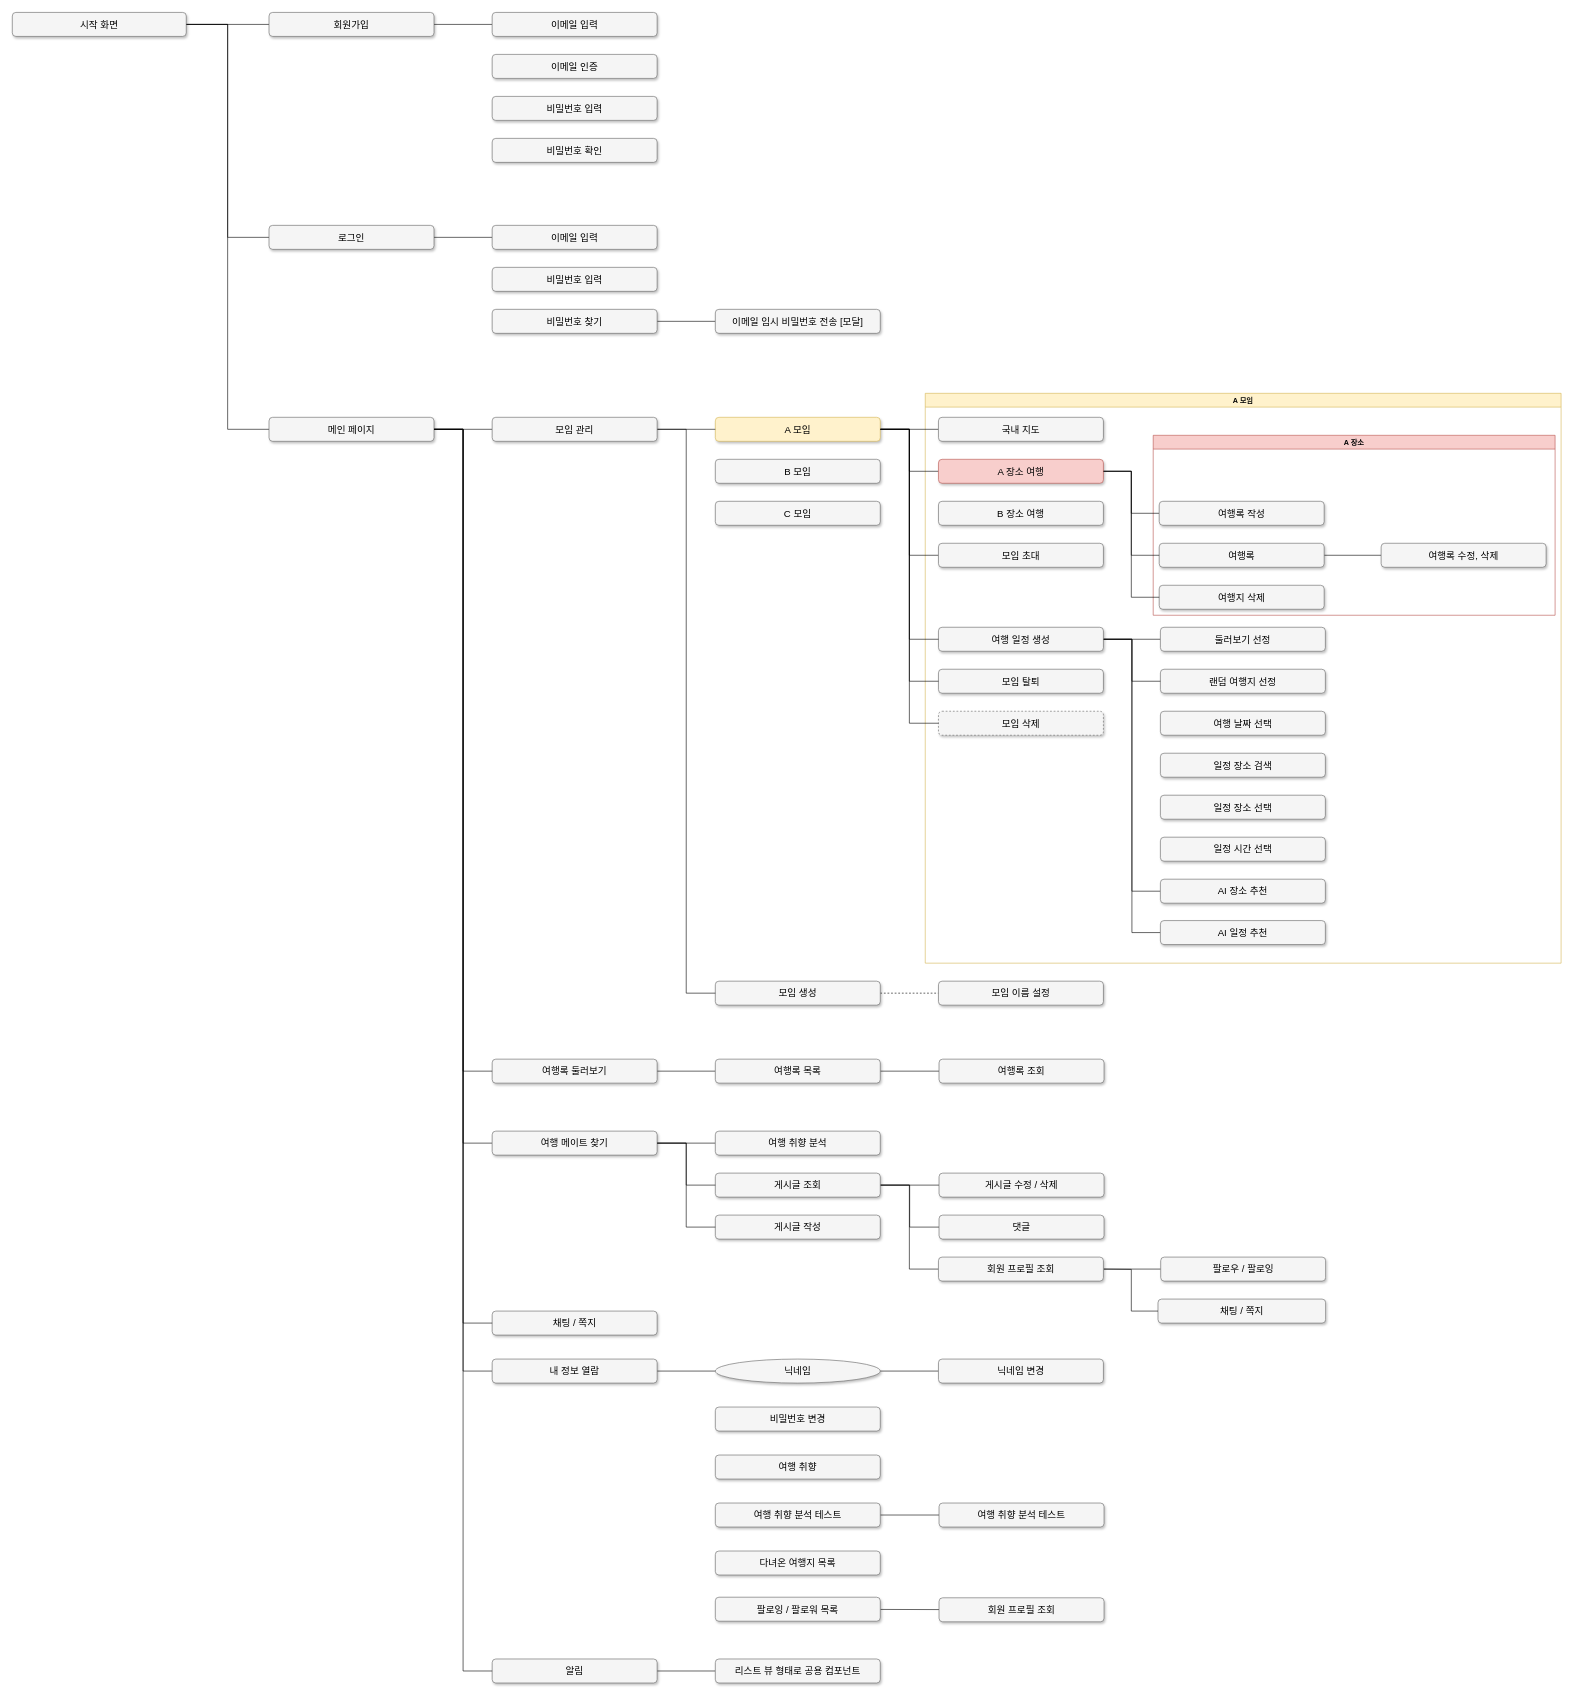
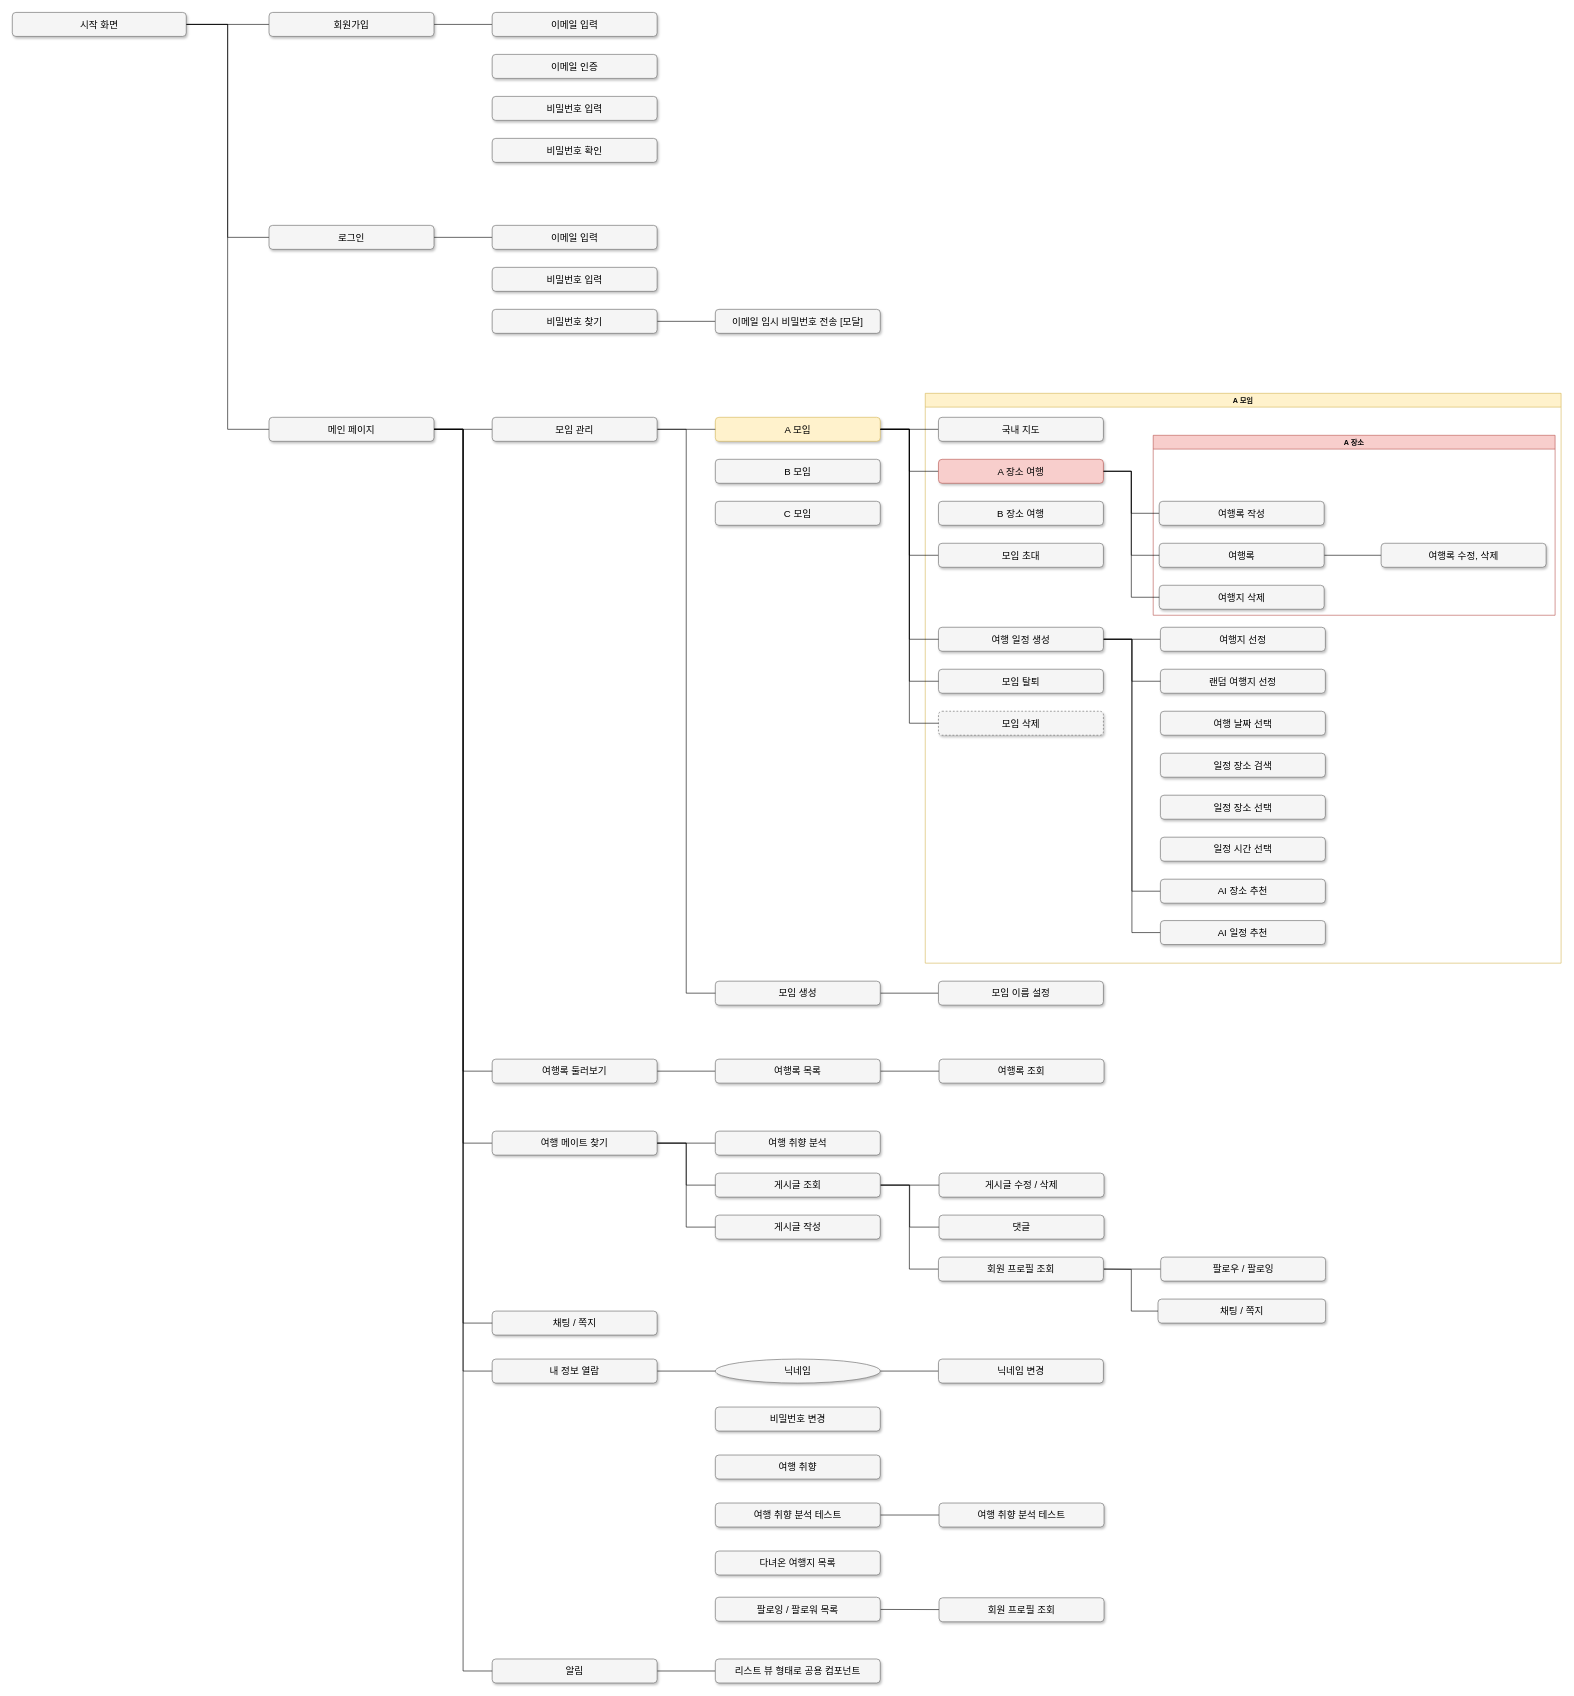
node "둘러보기 선정": label "둘러보기 선정" -> "여행지 선정"
edge "모임 생성" -- "모임 이름 설정": style dashed -> solid
